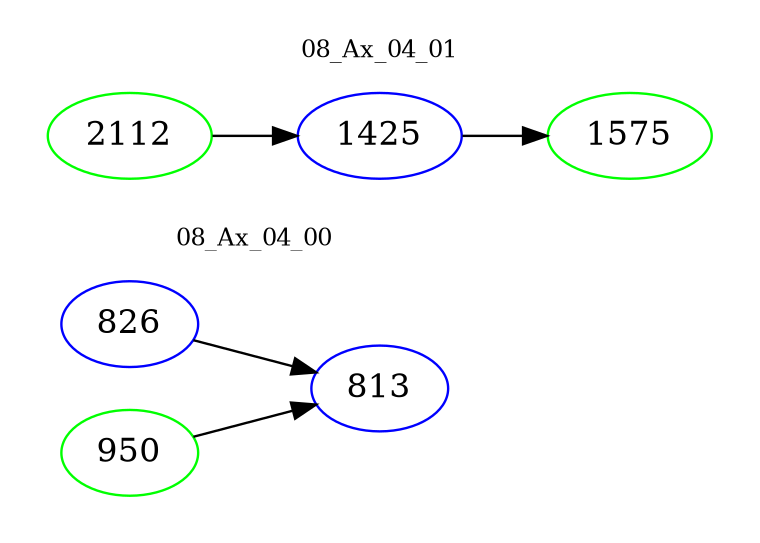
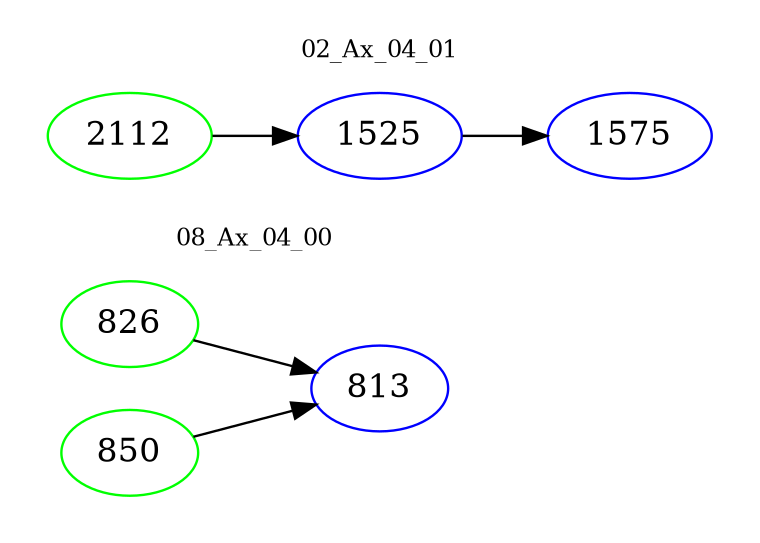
cluster "08_Ax_04_01": label "08_Ax_04_01" -> "02_Ax_04_01"
node "1425": label "1425" -> "1525"
node "1575": color green -> blue
node "826": color blue -> green
node "950": label "950" -> "850"
